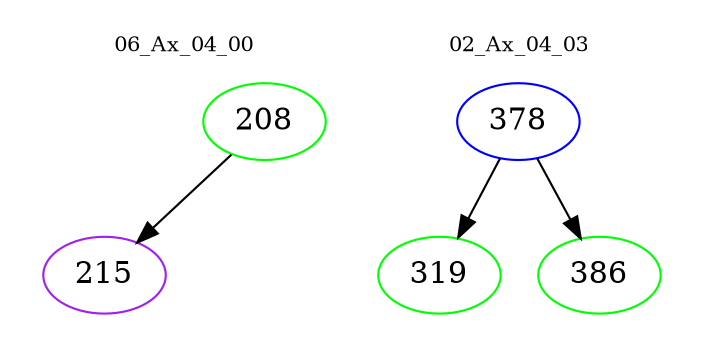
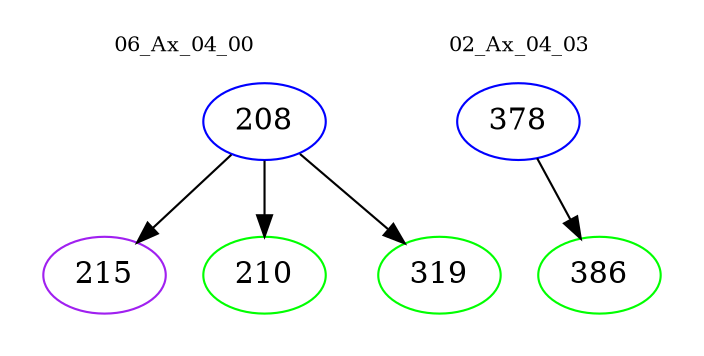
node "208": color green -> blue
edge "378" -> "319": now "208" -> "319"
node "210": added
